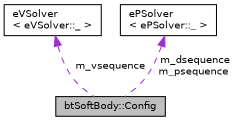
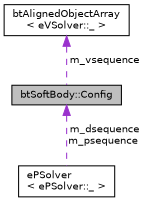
node "eVSolver < eVSolver::_ >": label "eVSolver < eVSolver::_ >" -> "btAlignedObjectArray < eVSolver::_ >"
edge "btSoftBody::Config" -> "ePSolver < ePSolver::_ >": reversed
